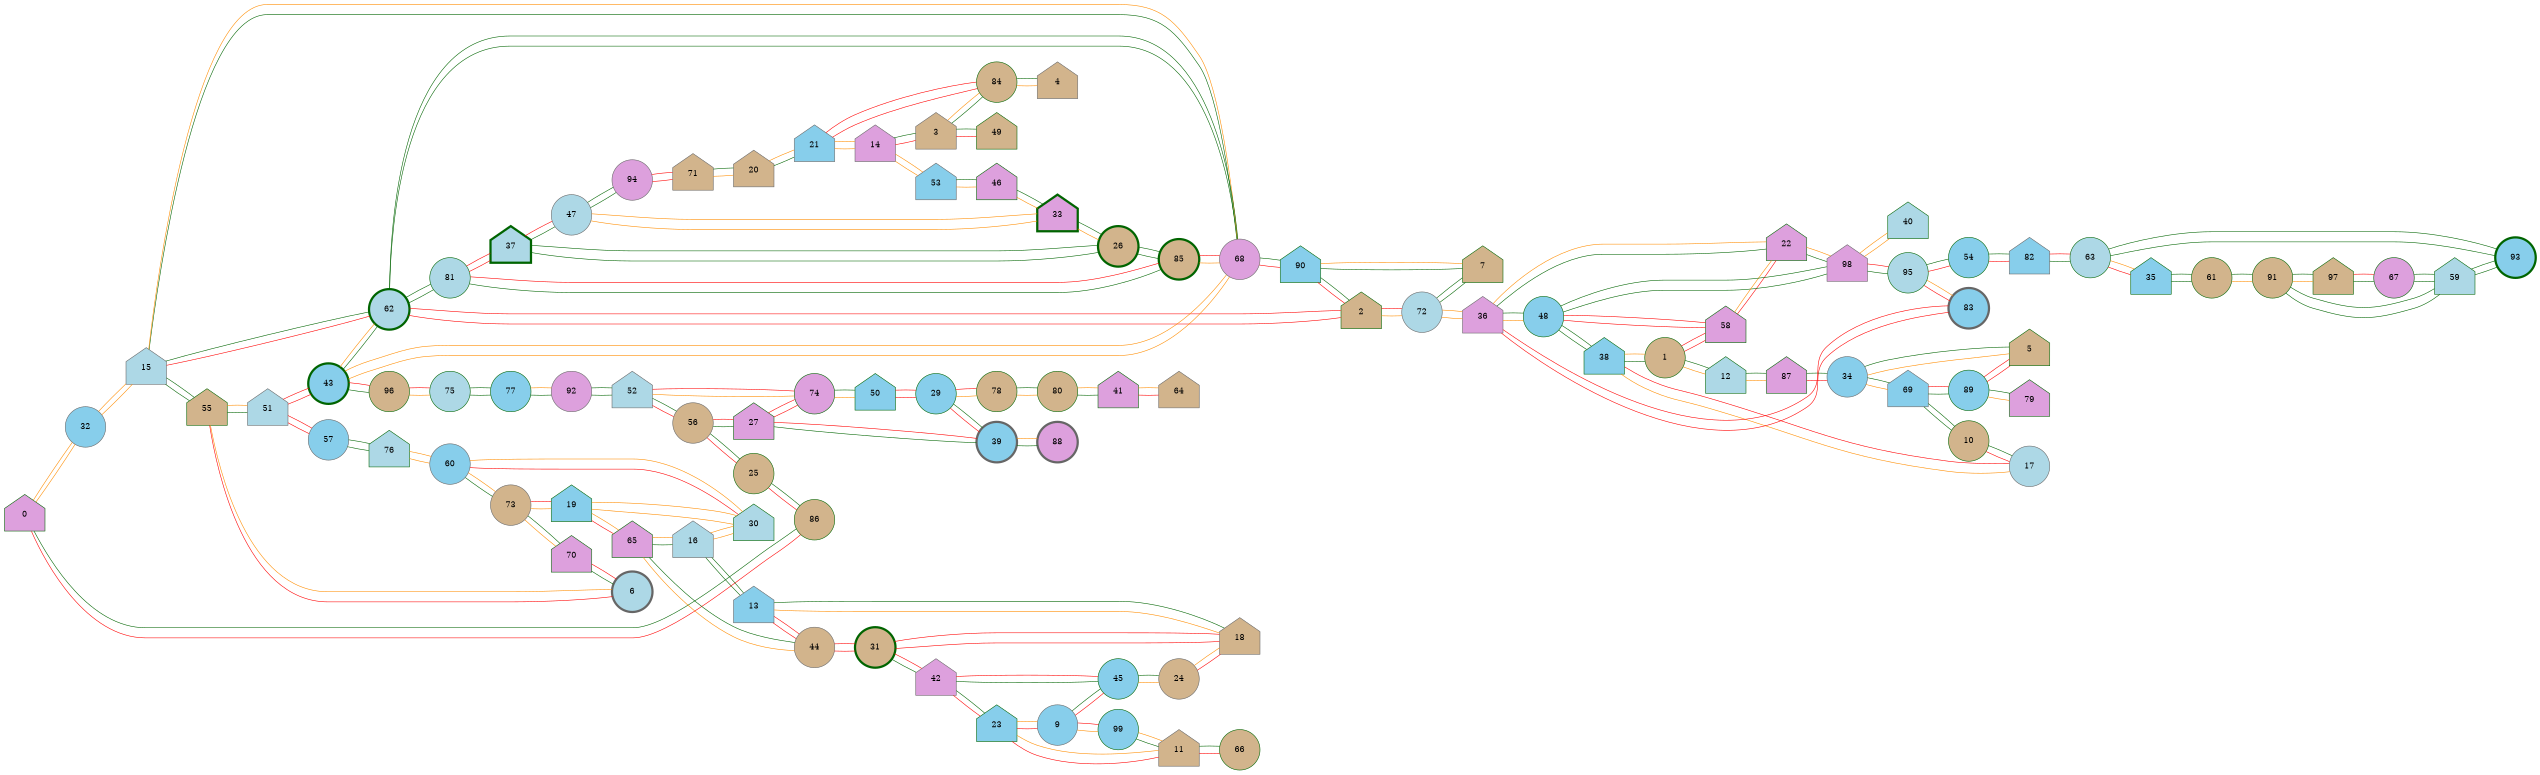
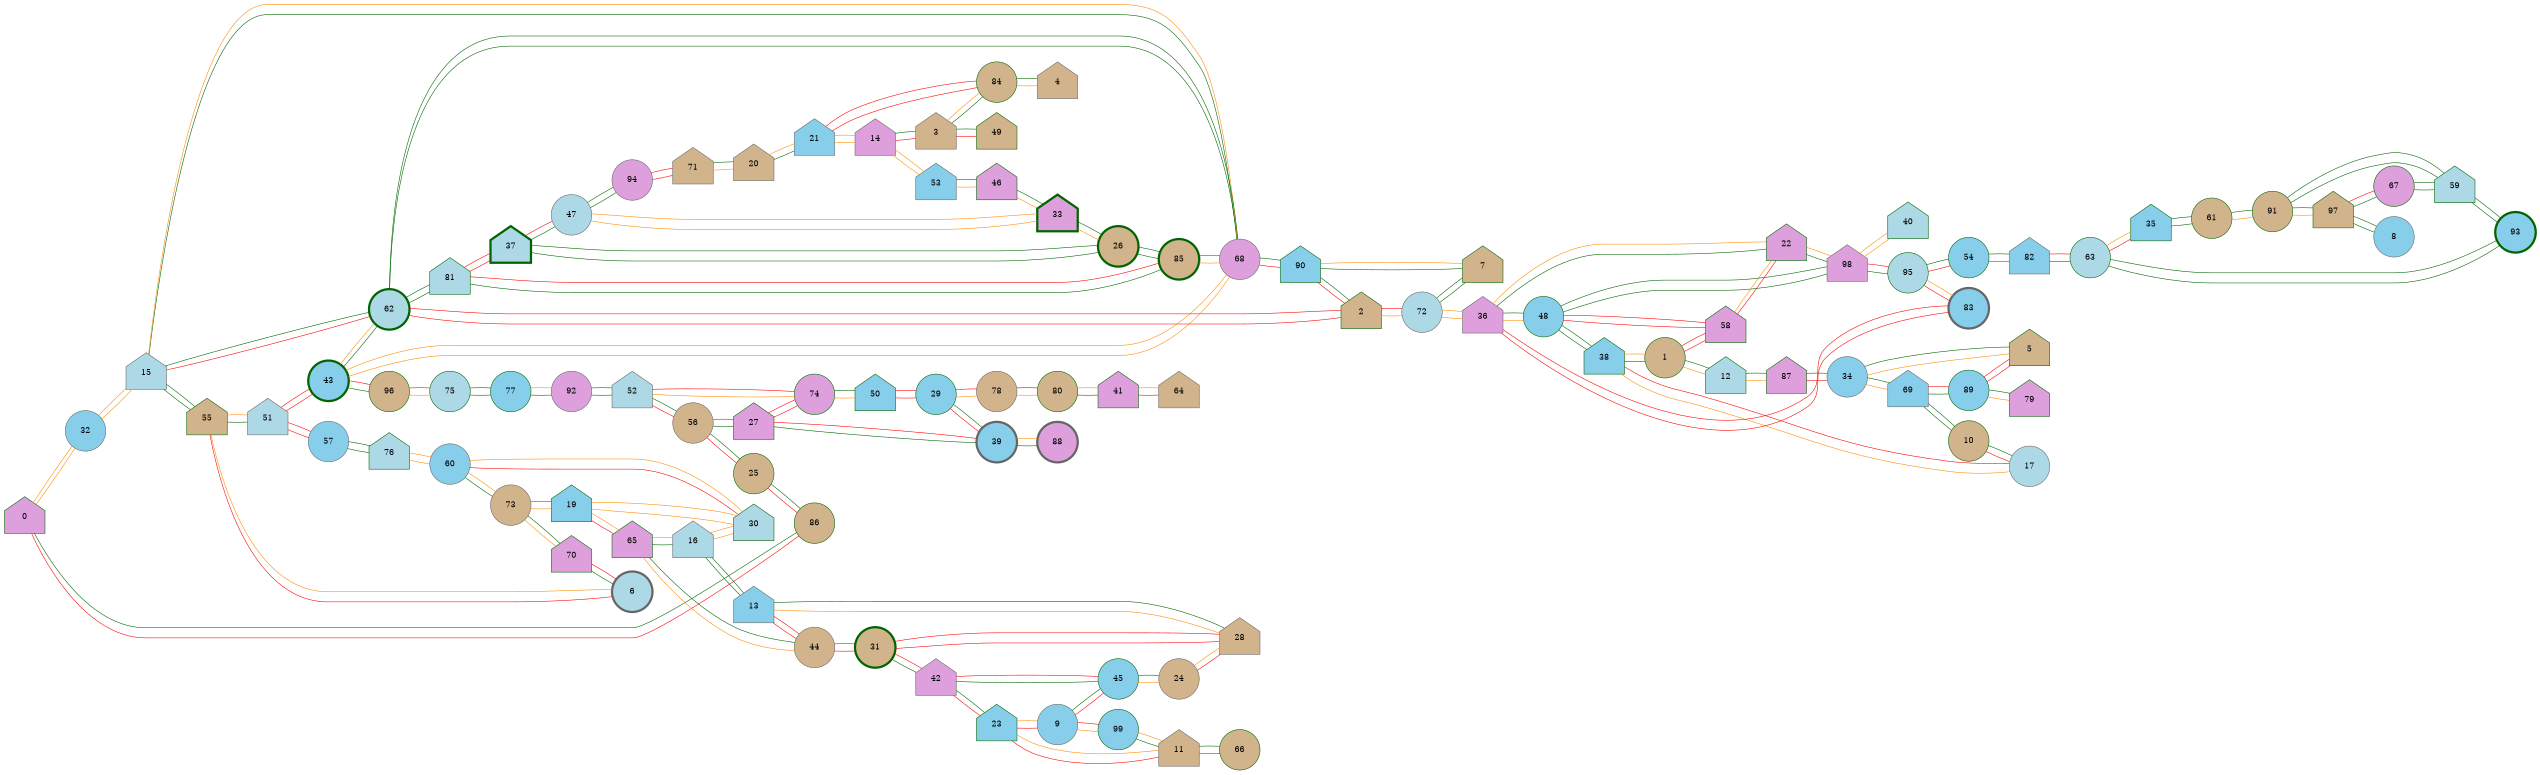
node "8": added
node "81": shape ellipse -> house
node "78": color darkgreen -> gray40
node "18": label "18" -> "28"
